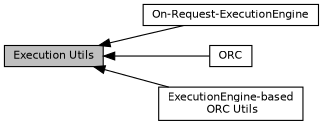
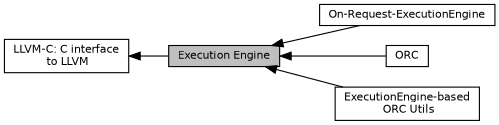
node "Execution Utils": label "Execution Utils" -> "Execution Engine"
node "LLVM-C: C interface to LLVM": added
